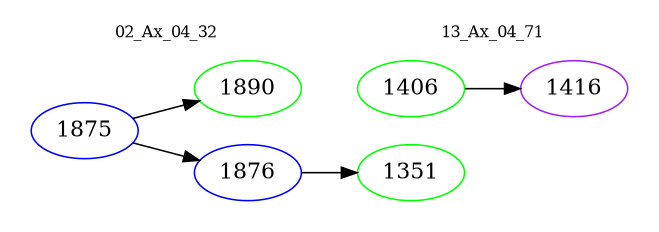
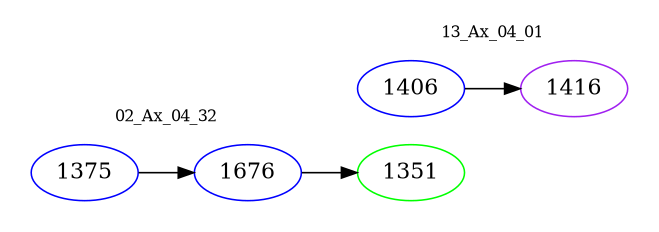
cluster "13_Ax_04_71": label "13_Ax_04_71" -> "13_Ax_04_01"
node "1890": removed
node "1406": color green -> blue
node "1875": label "1875" -> "1375"
node "1876": label "1876" -> "1676"
